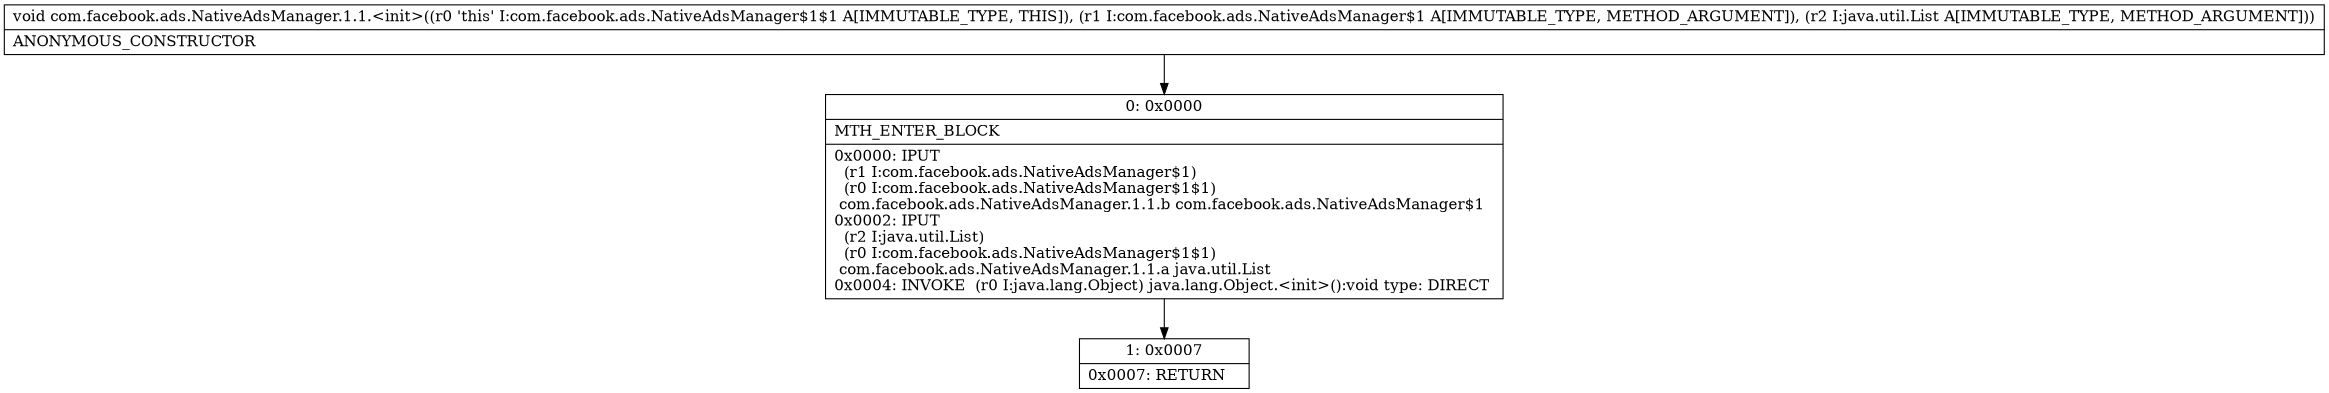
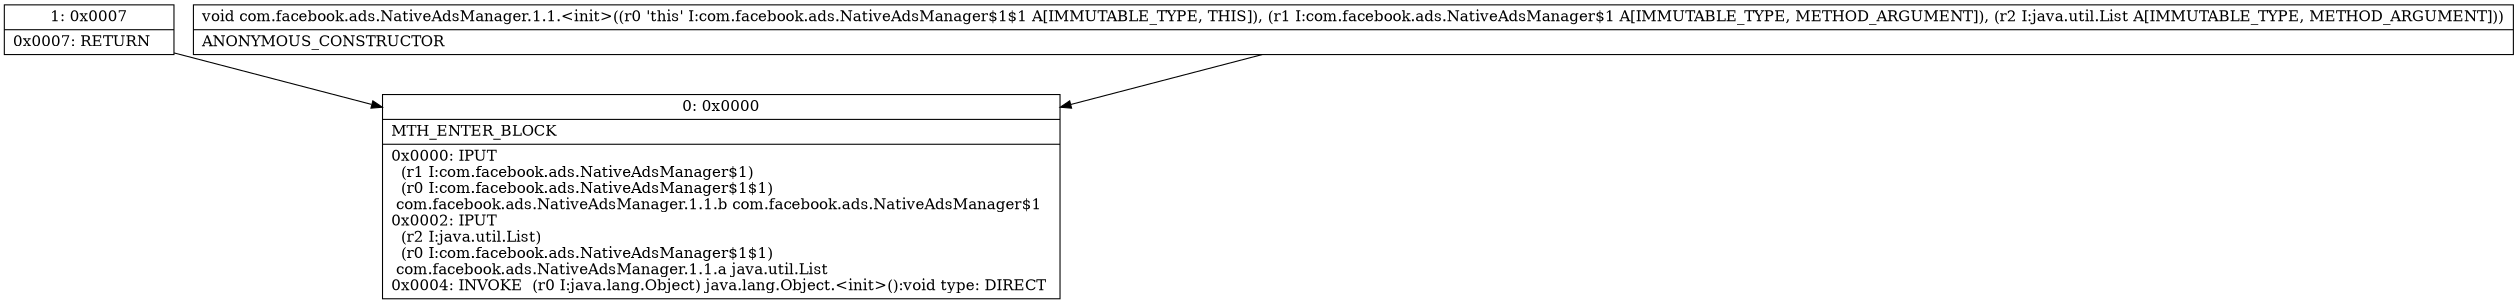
edge "0: 0x0000" -> "1: 0x0007": reversed
